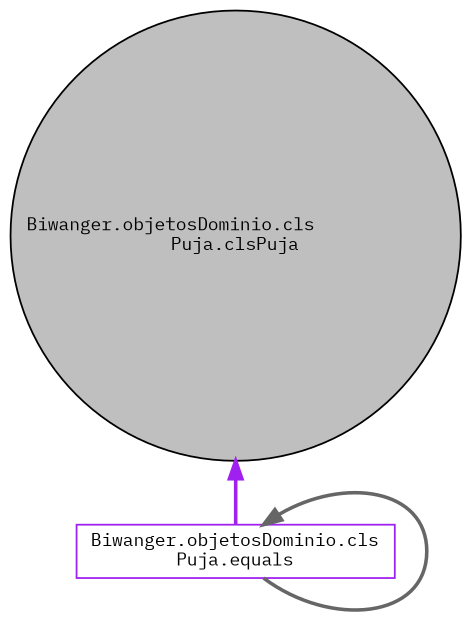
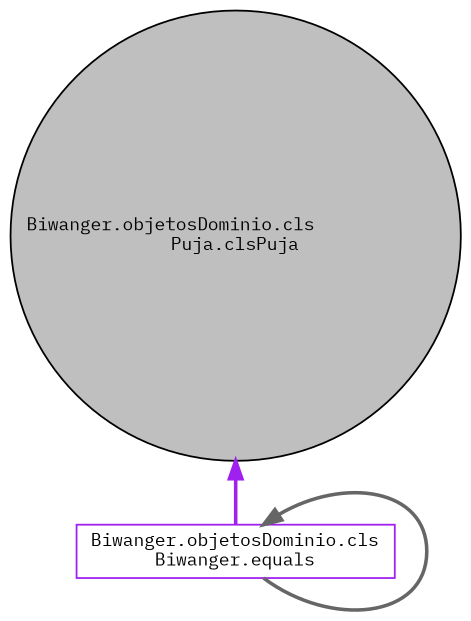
node "Biwanger.objetosDominio.cls Puja.equals": label "Biwanger.objetosDominio.cls Puja.equals" -> "Biwanger.objetosDominio.cls Biwanger.equals"
